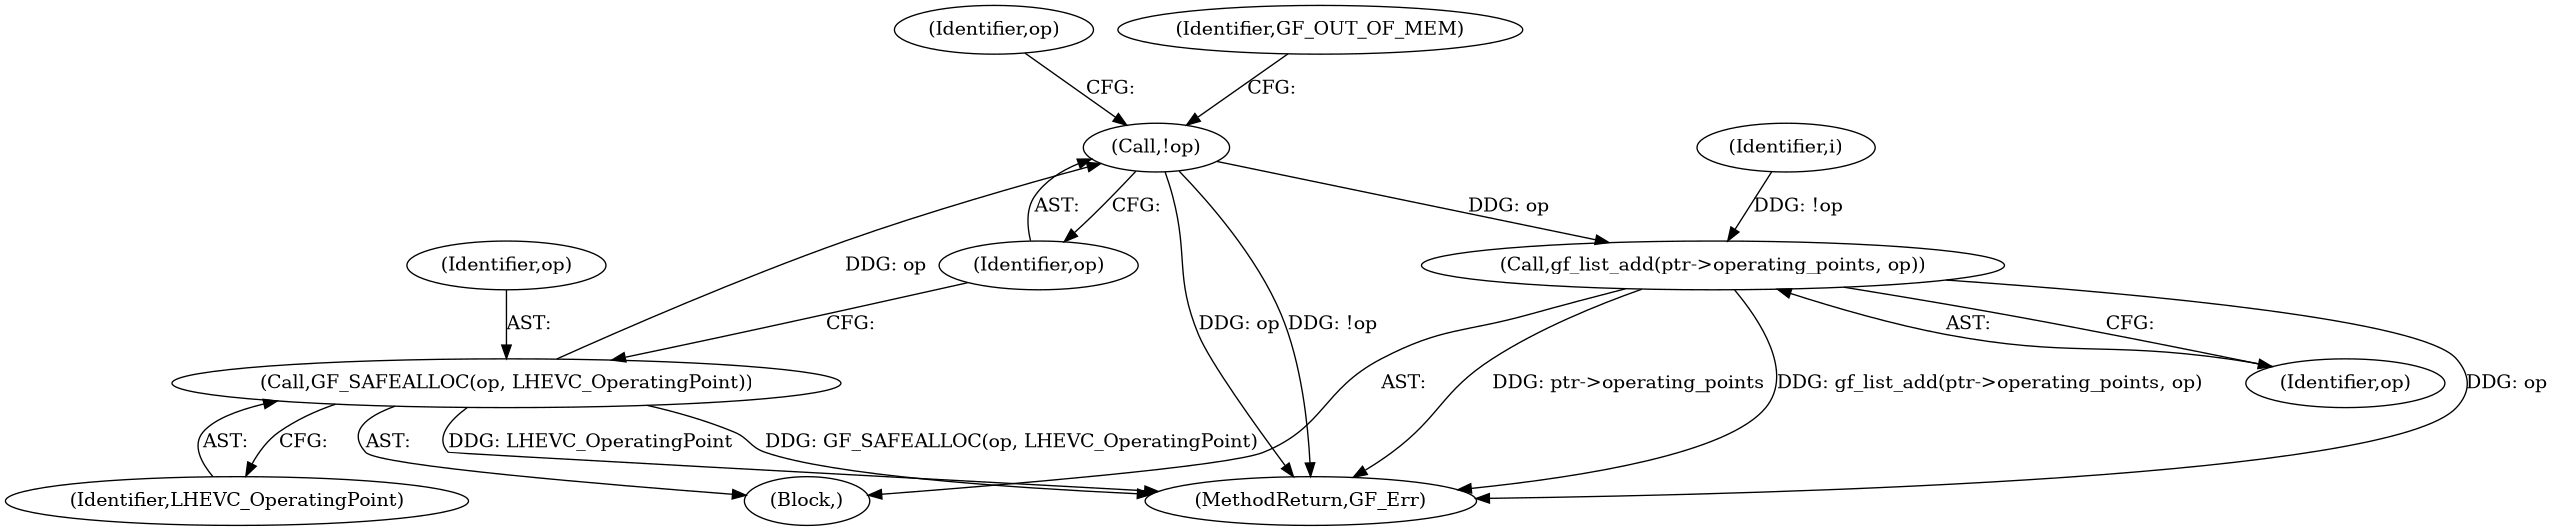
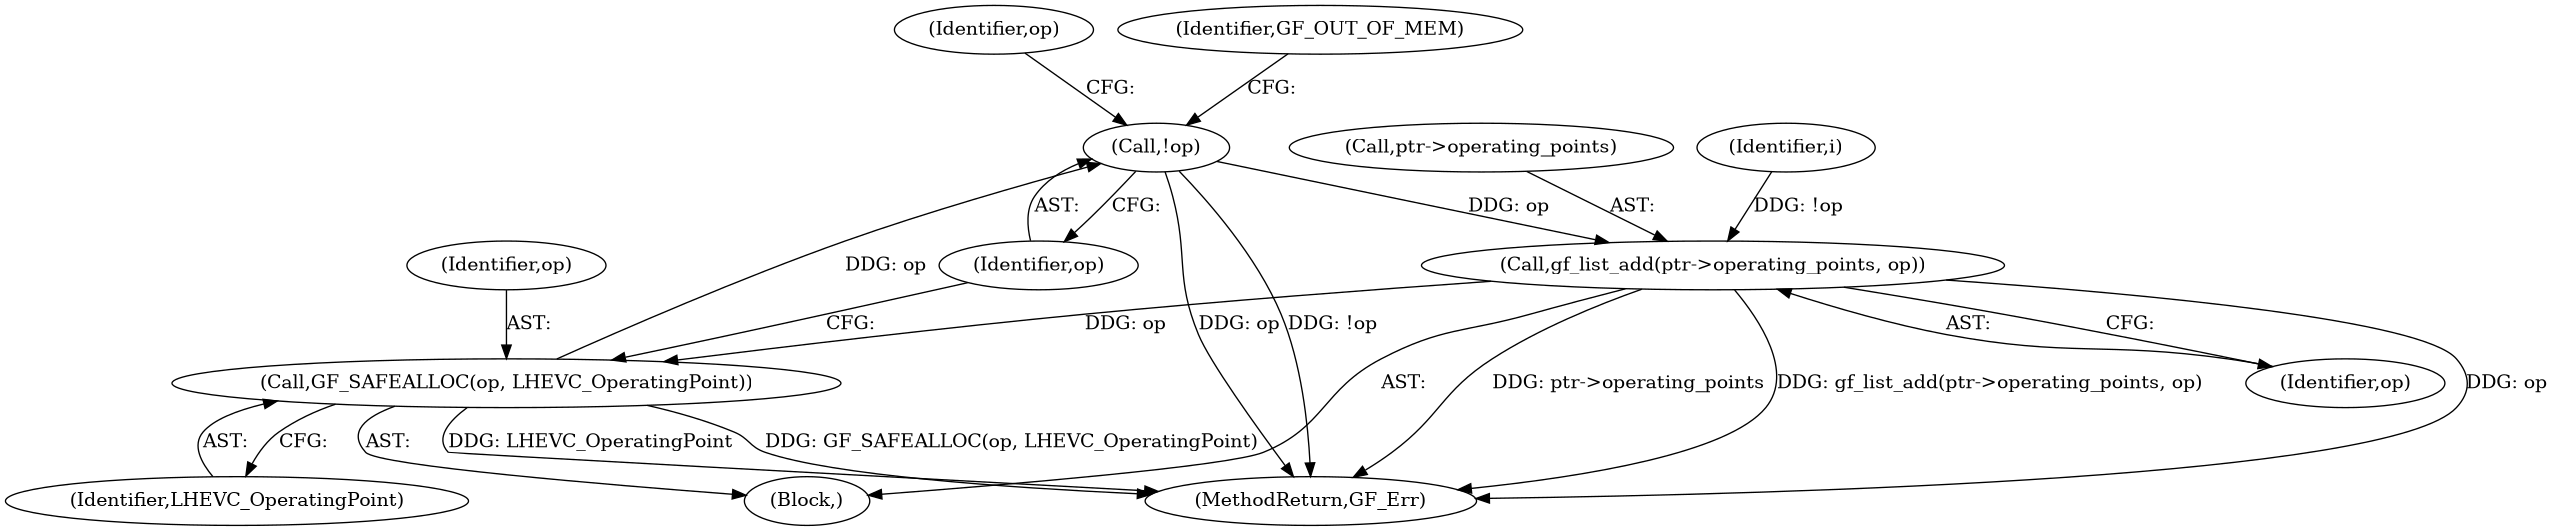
node "(Call,ptr->operating_points)": added
edge "(Call,gf_list_add(ptr->operating_points, op))" -> "(Call,GF_SAFEALLOC(op, LHEVC_OperatingPoint))": added, label "DDG: op"
